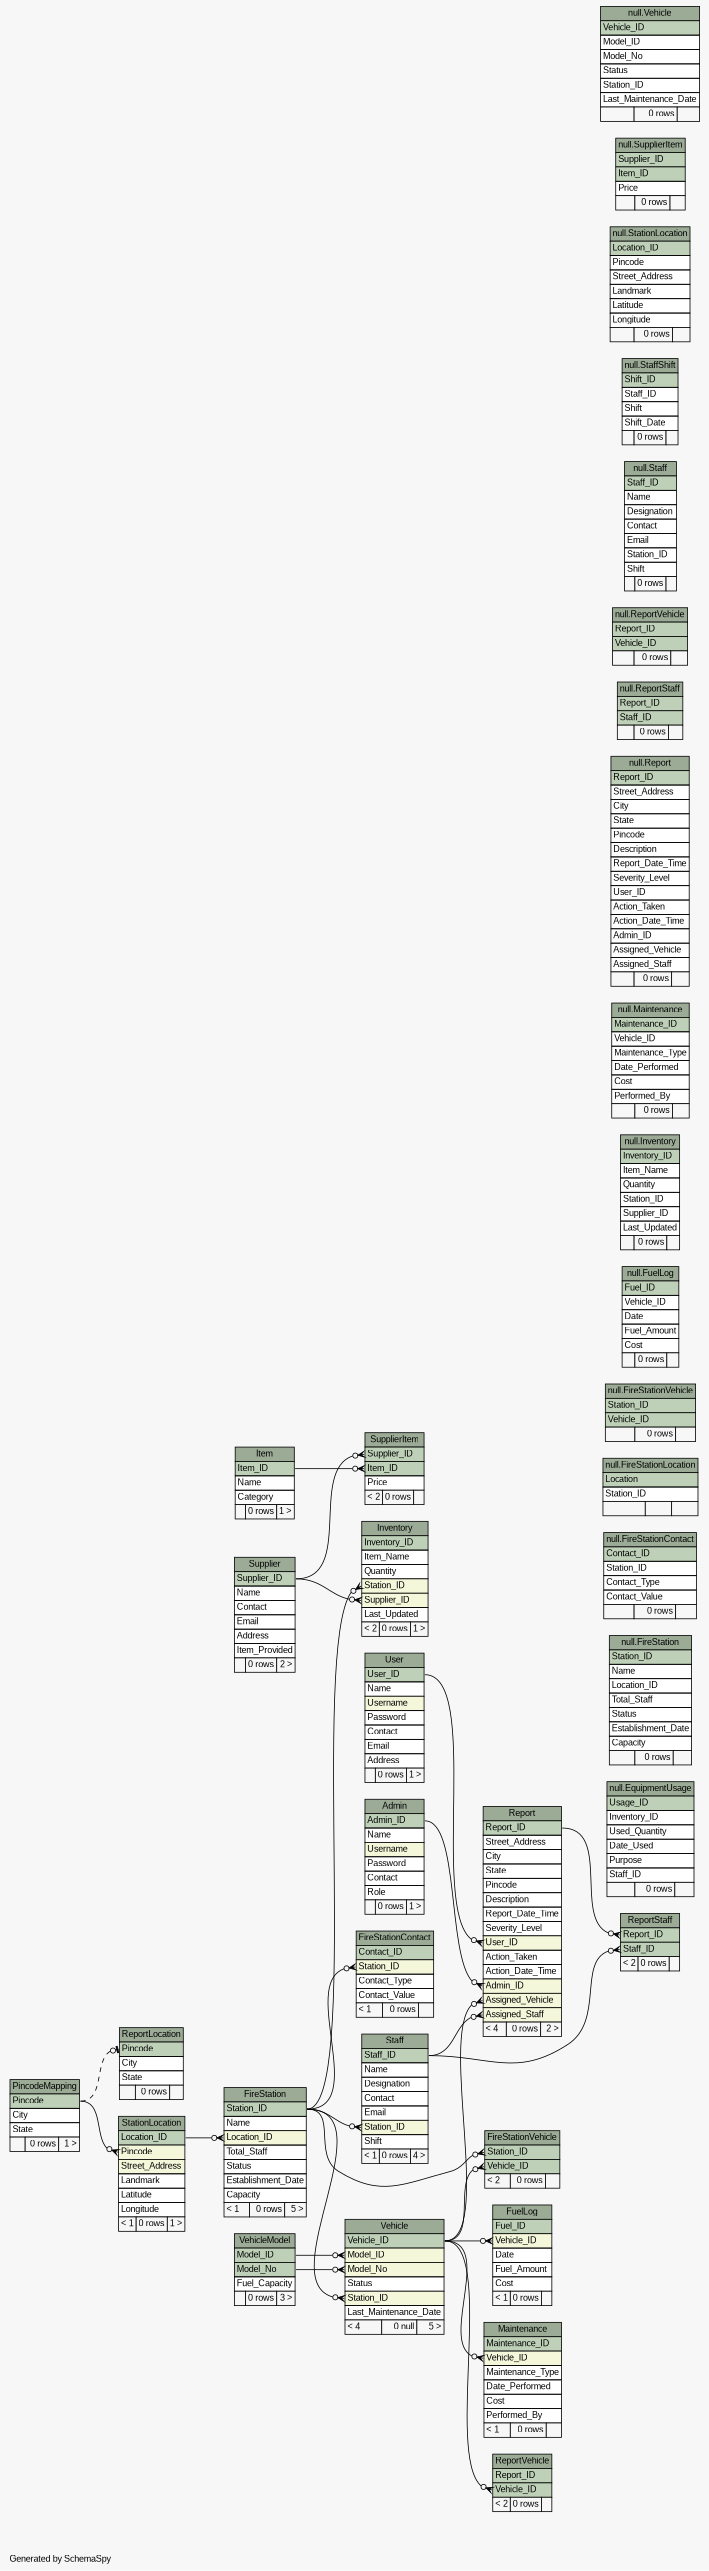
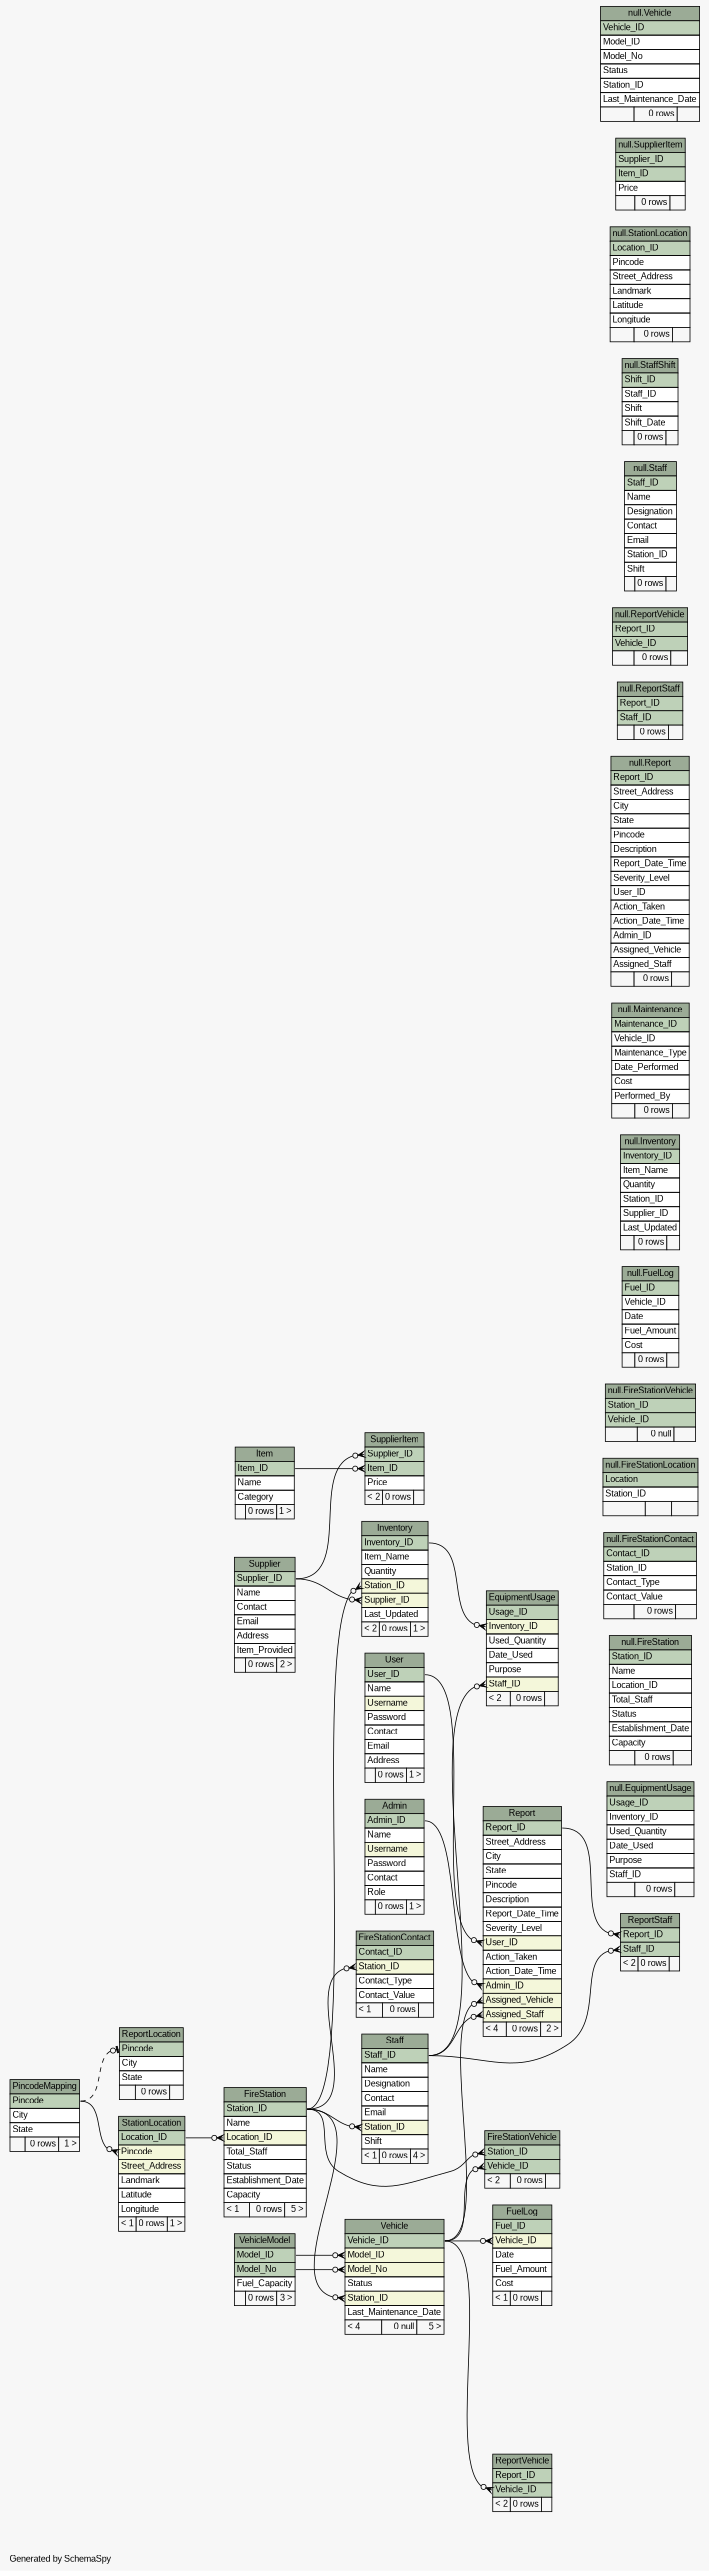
node "null.FireStationVehicle": text "0 rows" -> "0 null"
node "EquipmentUsage": added
node "Maintenance": removed
